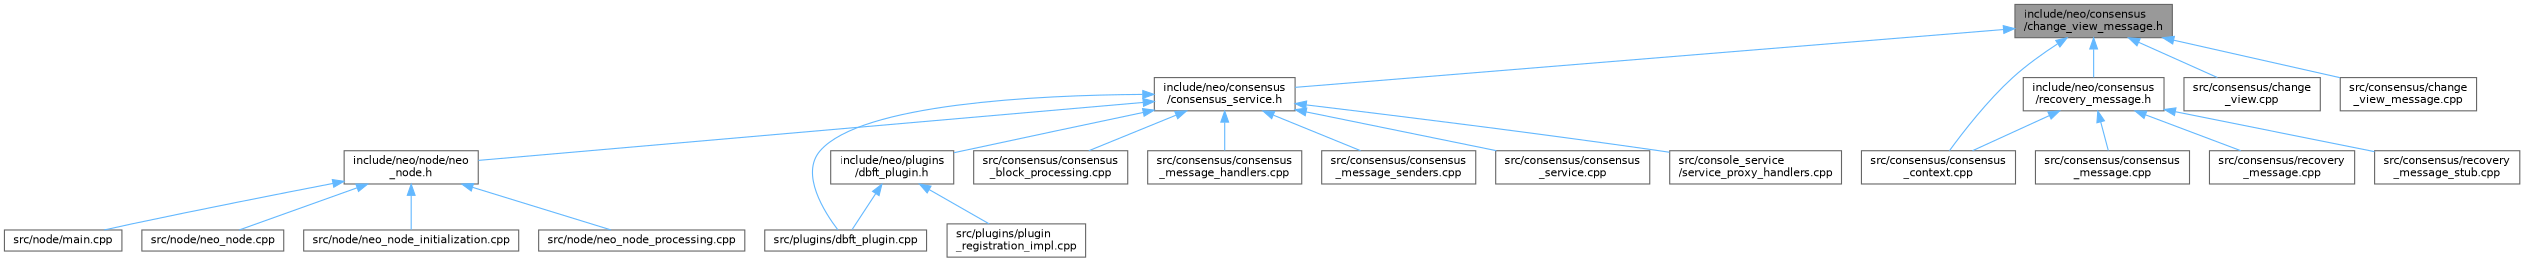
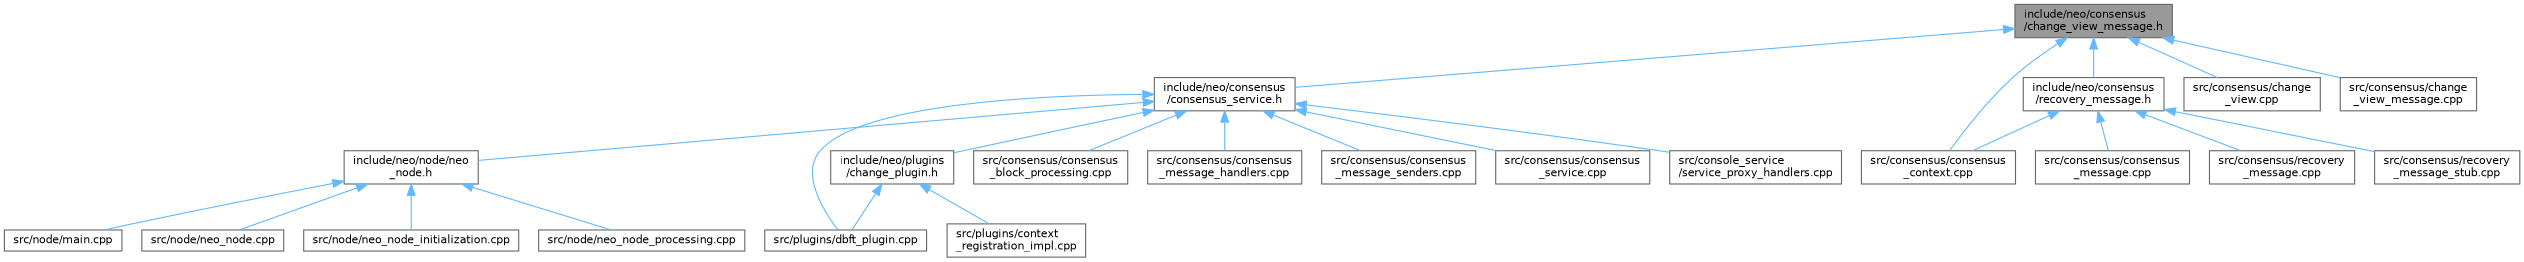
node "include/neo/plugins /dbft_plugin.h": label "include/neo/plugins /dbft_plugin.h" -> "include/neo/plugins /change_plugin.h"
node "src/plugins/plugin _registration_impl.cpp": label "src/plugins/plugin _registration_impl.cpp" -> "src/plugins/context _registration_impl.cpp"
